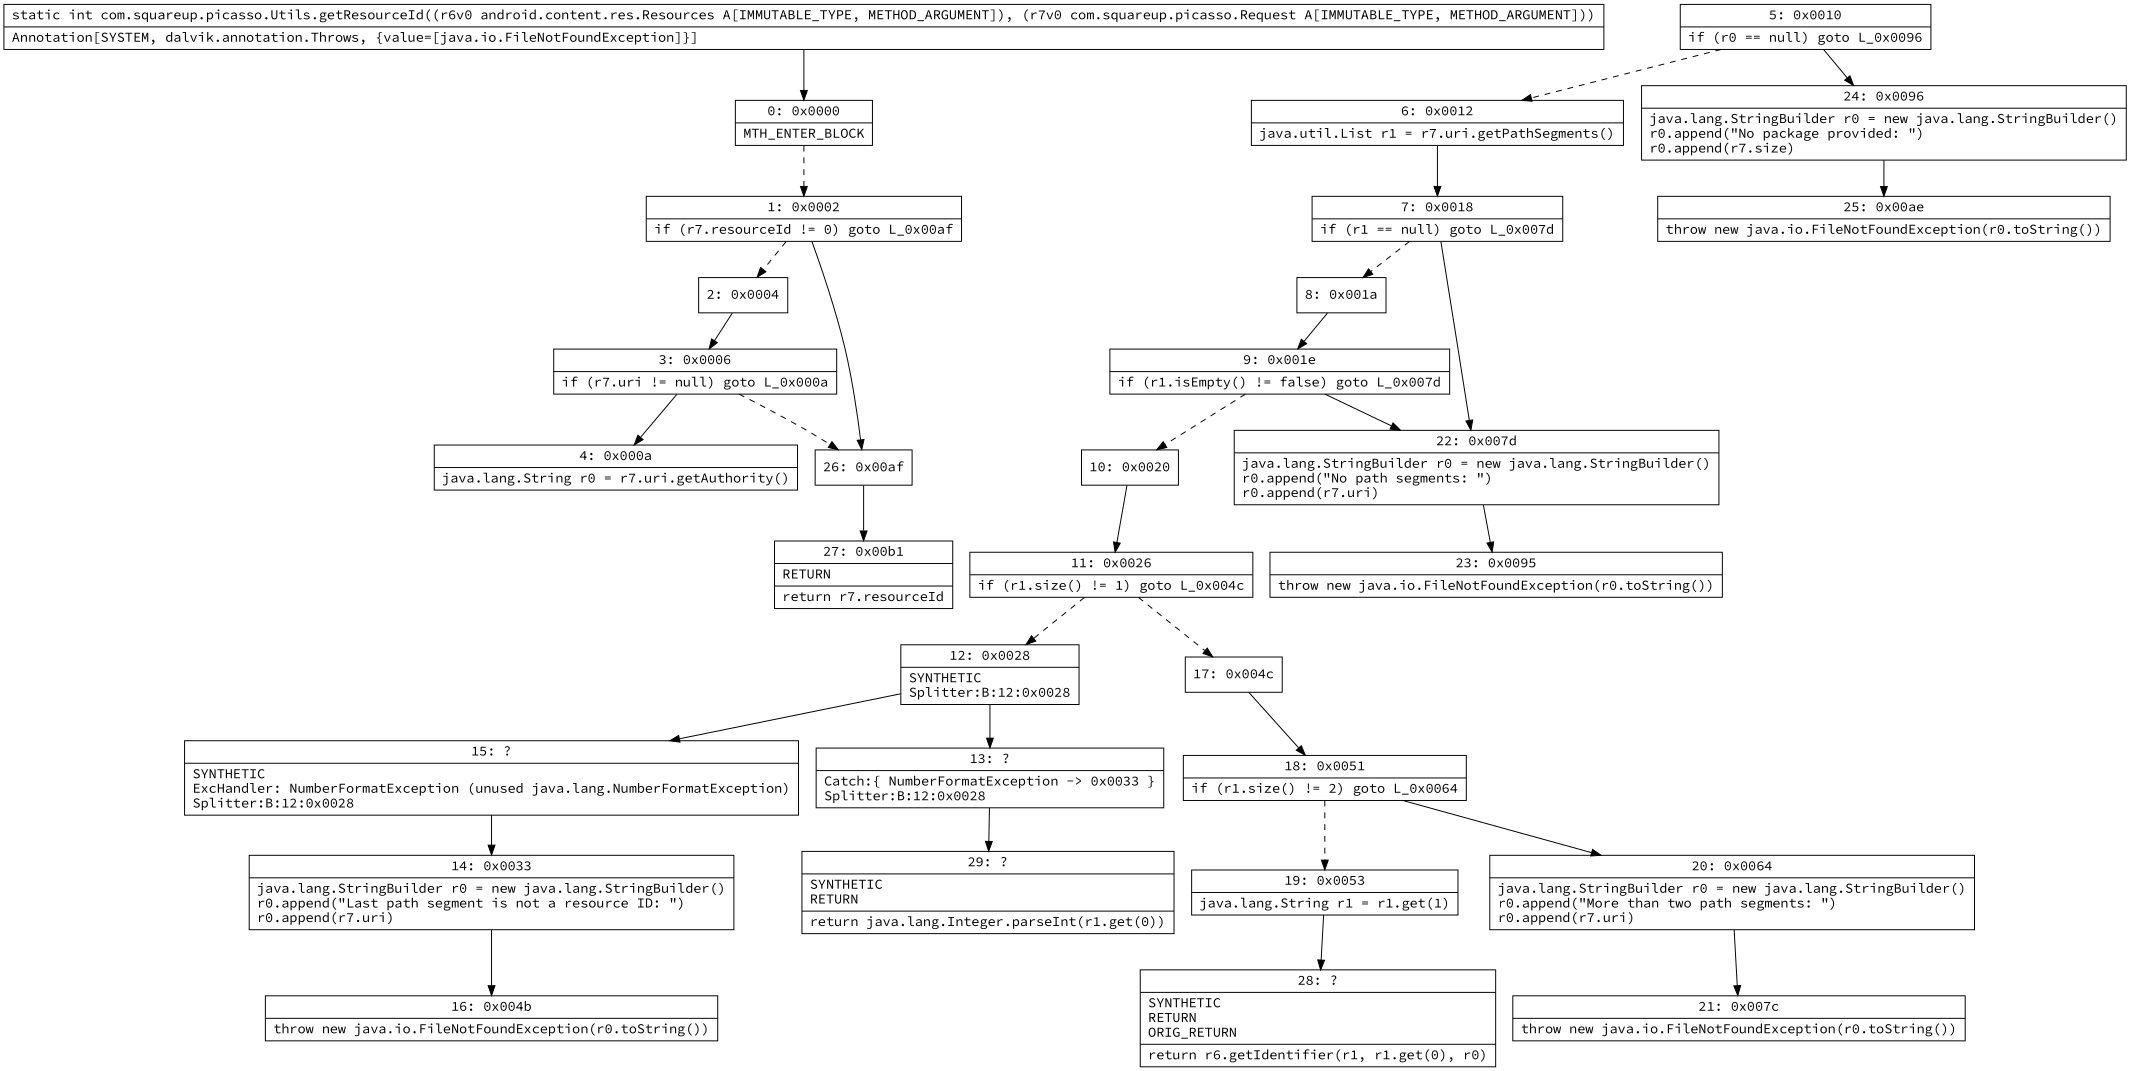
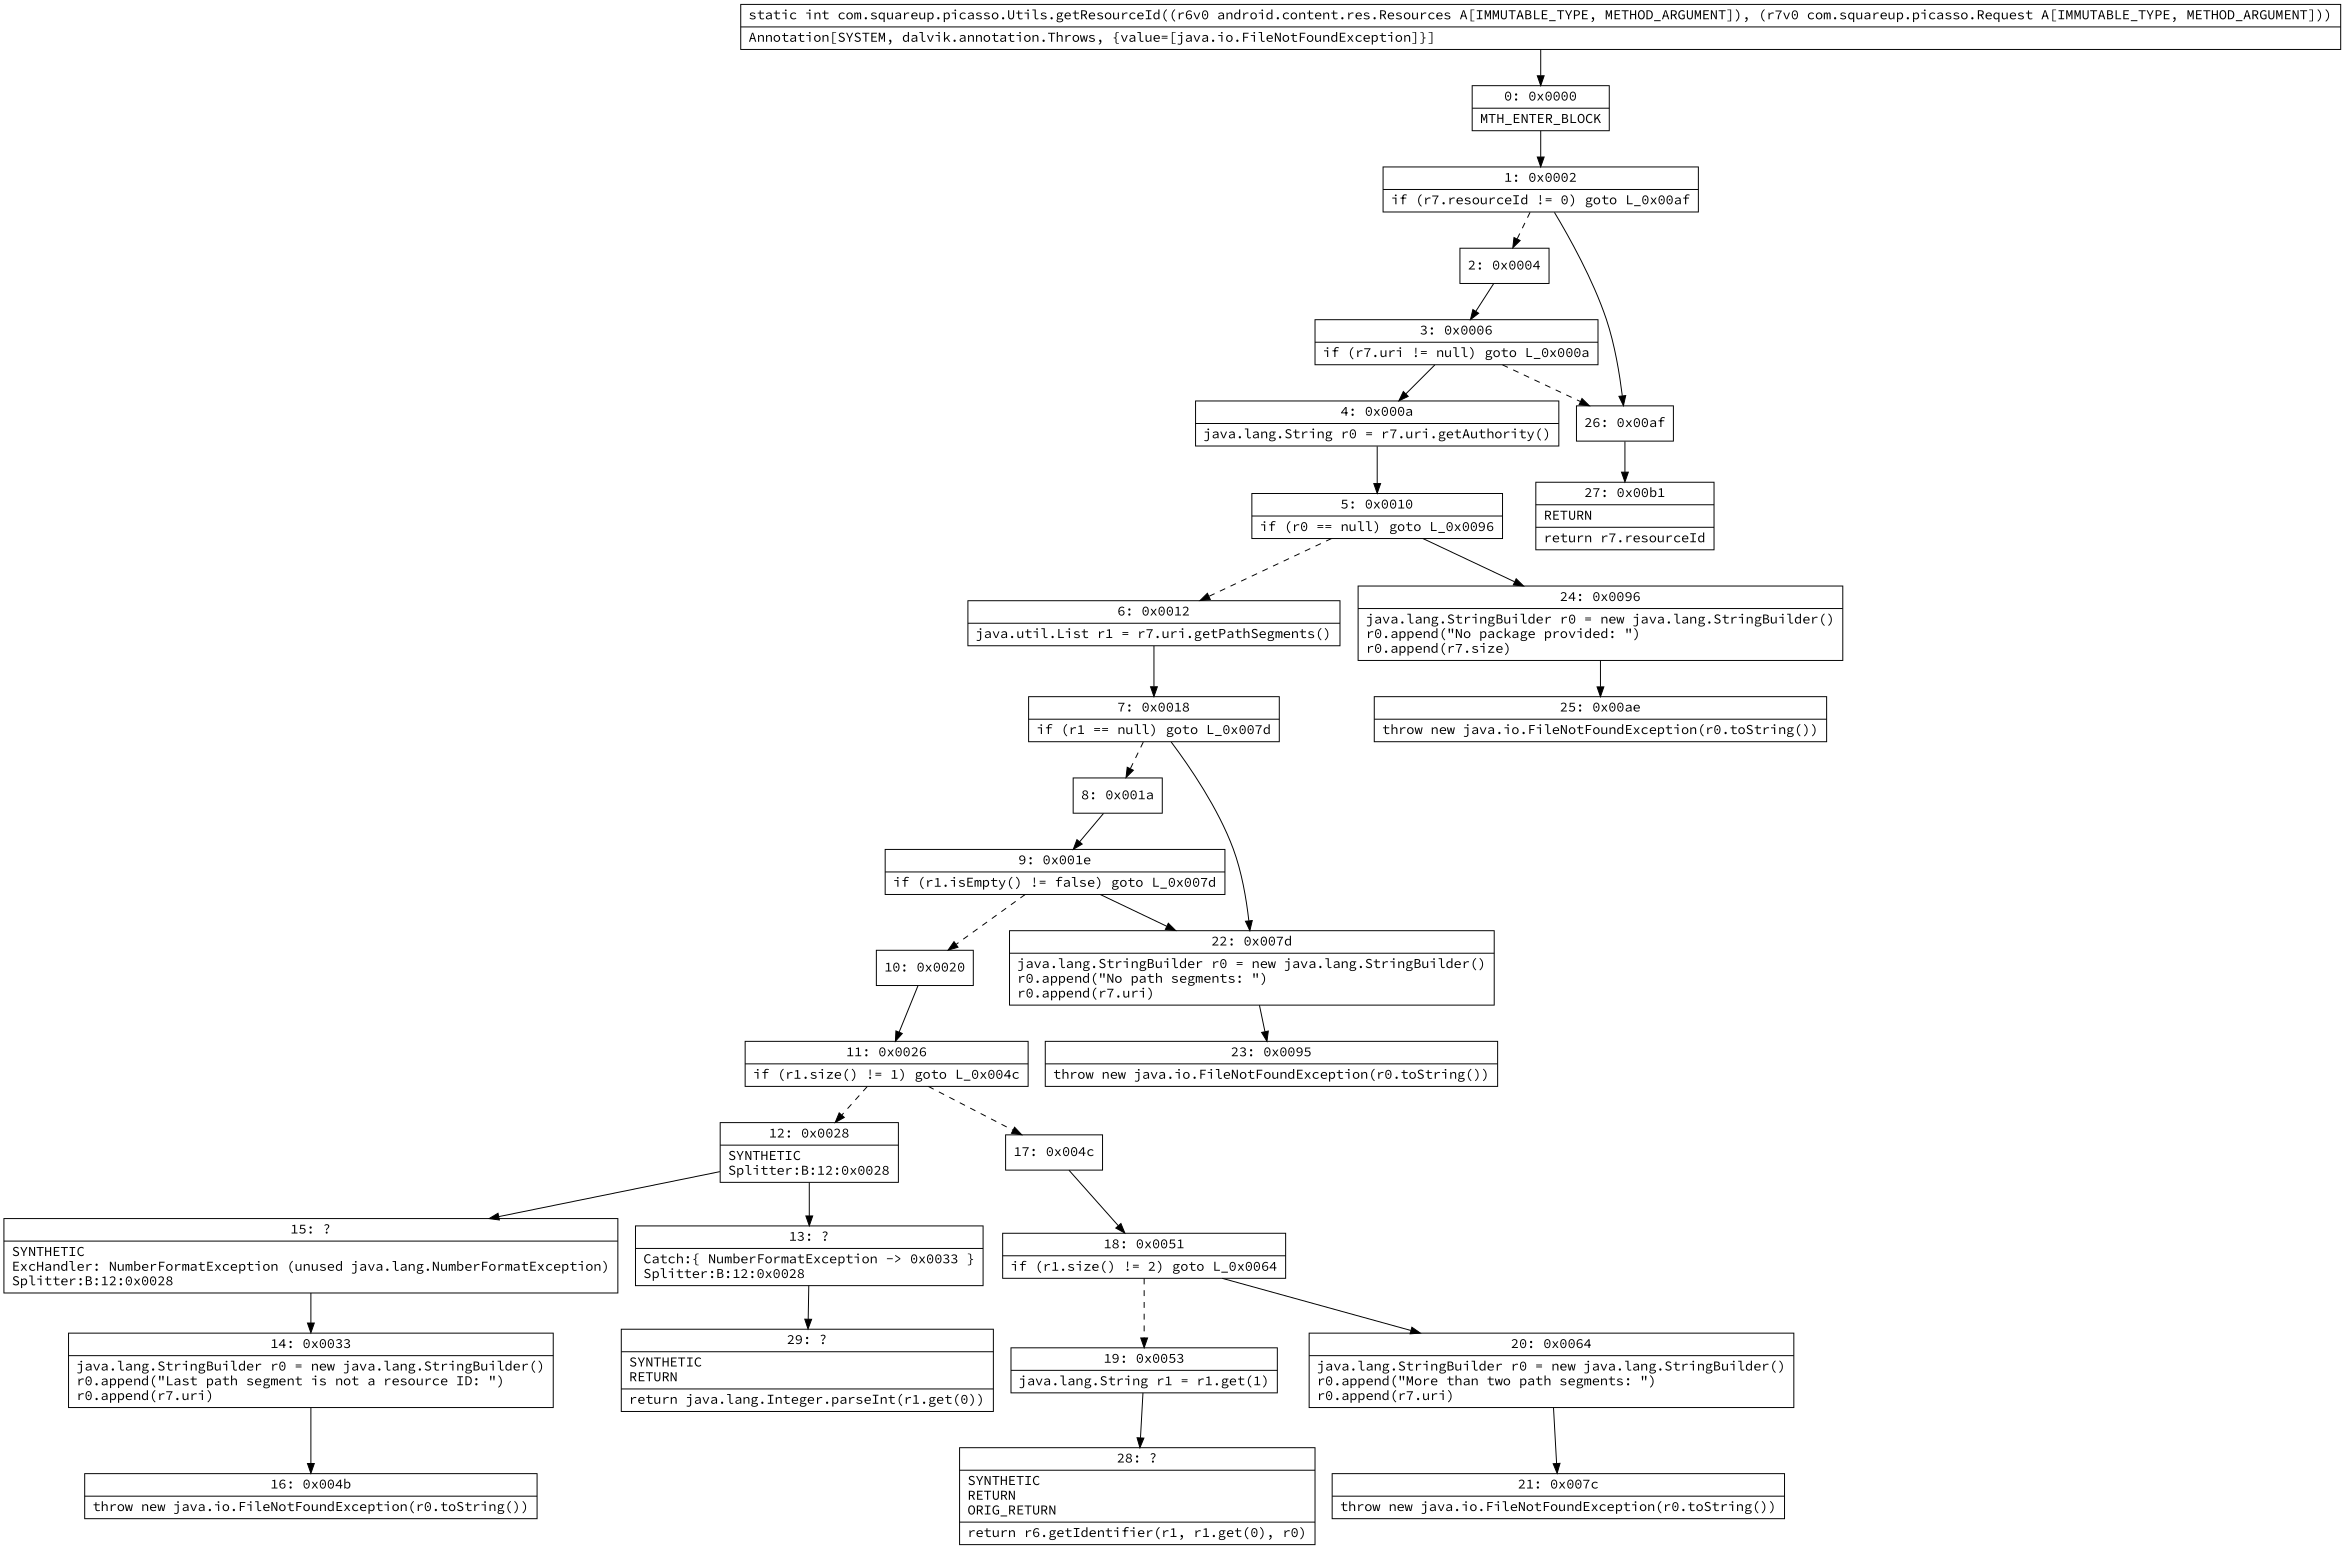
edge "0: 0x0000" -> "1: 0x0002": style dashed -> solid
edge "4: 0x000a" -> "5: 0x0010": added
